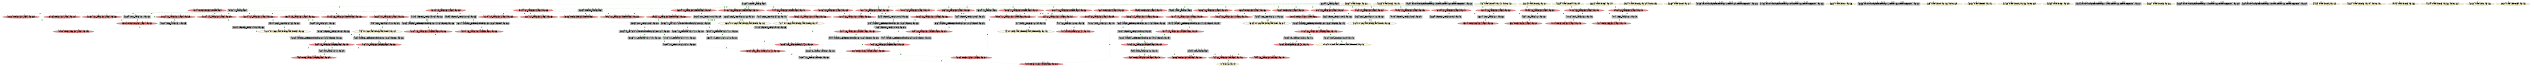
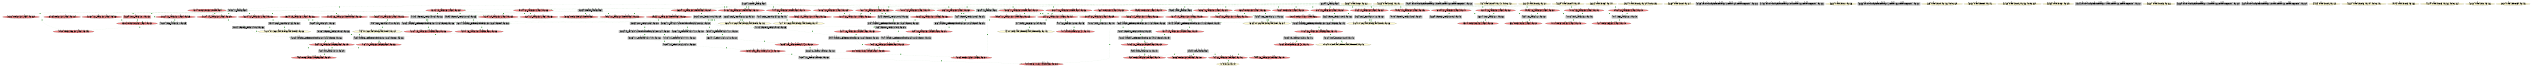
node "[228/229]  %inc18 = add i32 %30, 1, !dbg !1357": fillcolor grey -> lightcoral
